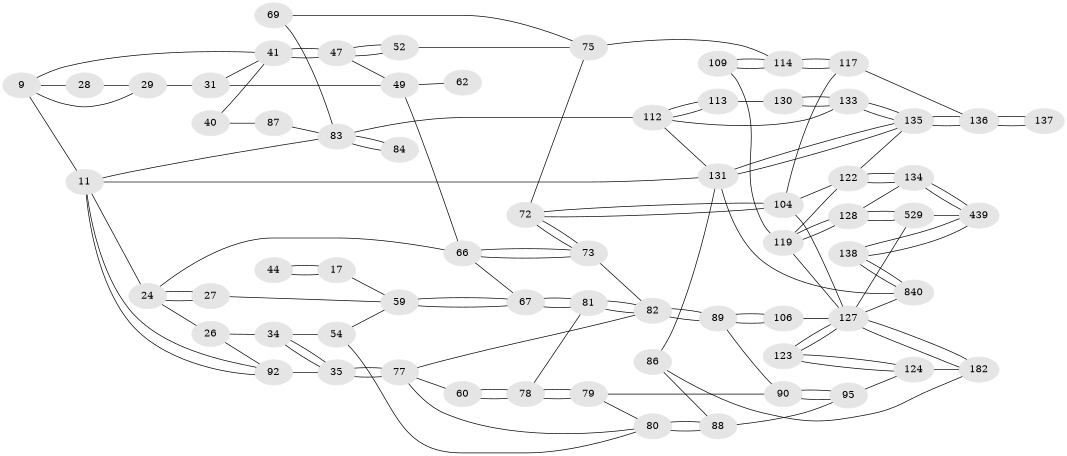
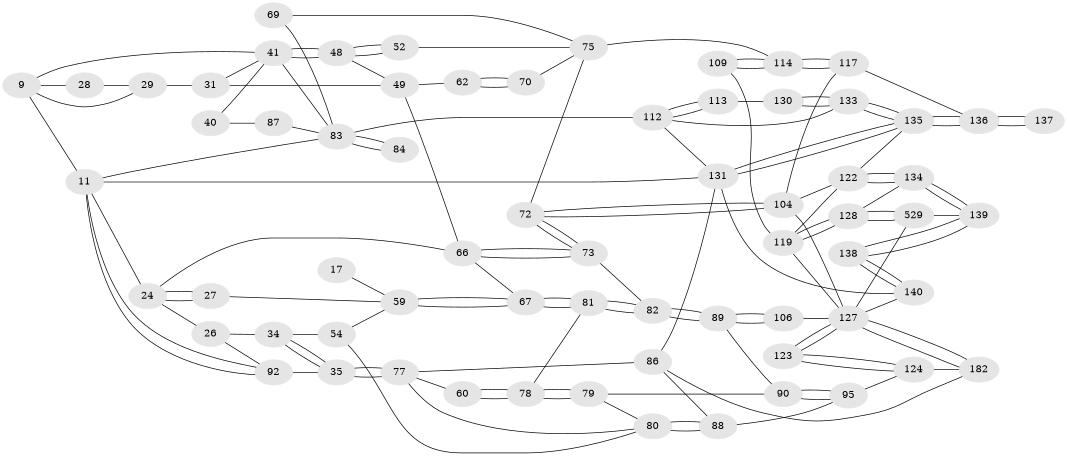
node "47": label "47" -> "48"
node "70": added
edge "41" -- "83": added
node "439": label "439" -> "139"
node "44": removed
node "840": label "840" -> "140"
edge "82" -- "77": now "86" -- "77"
